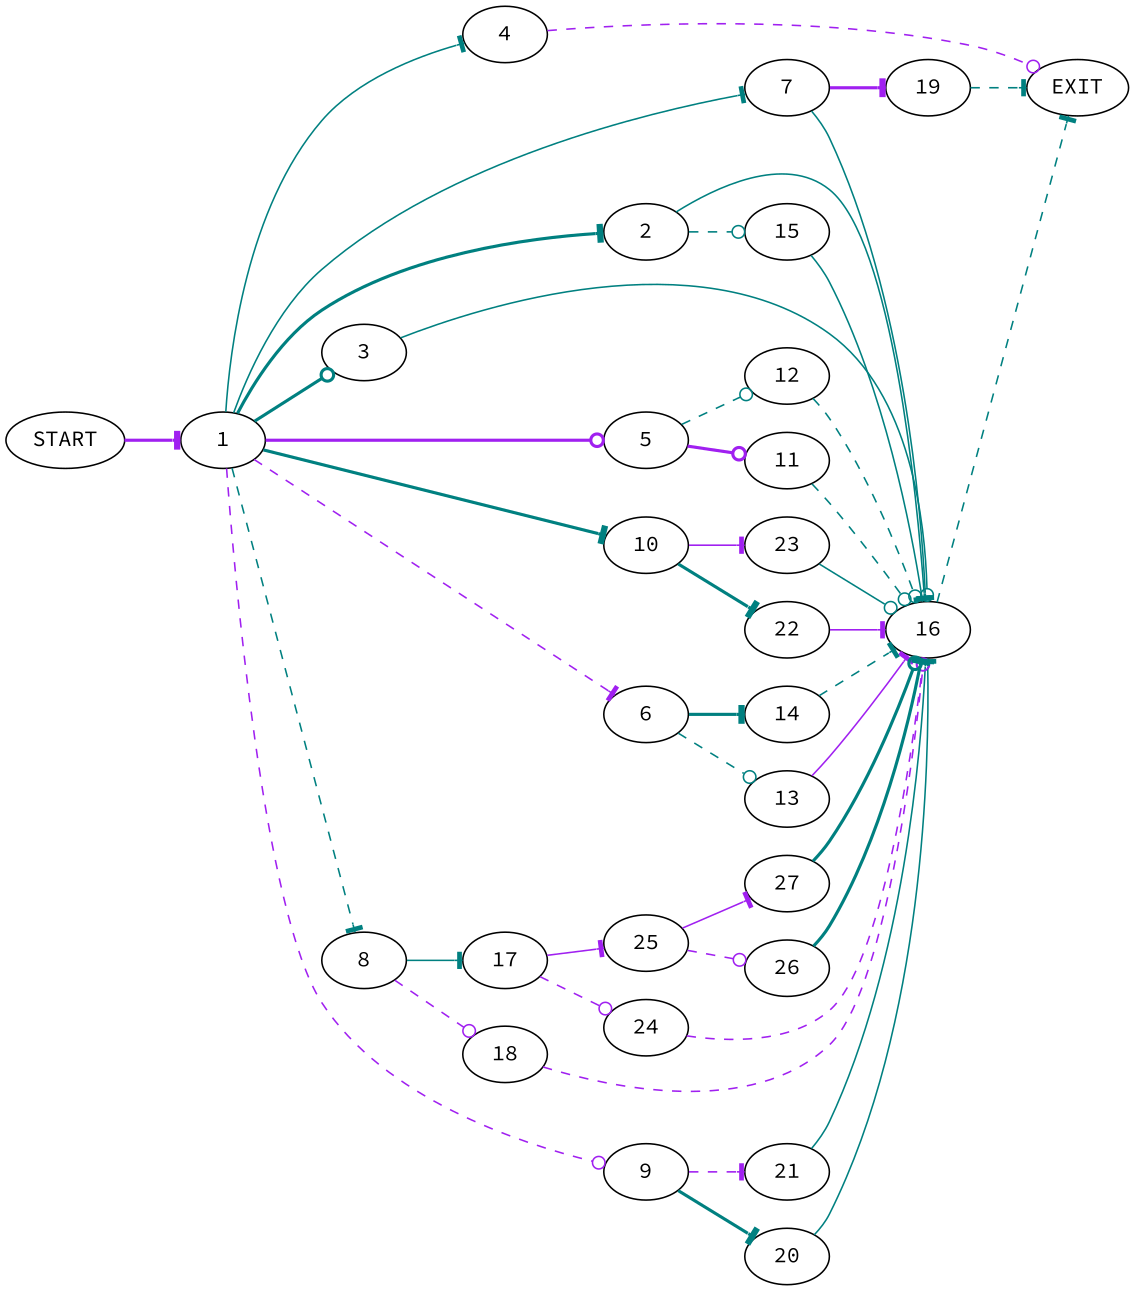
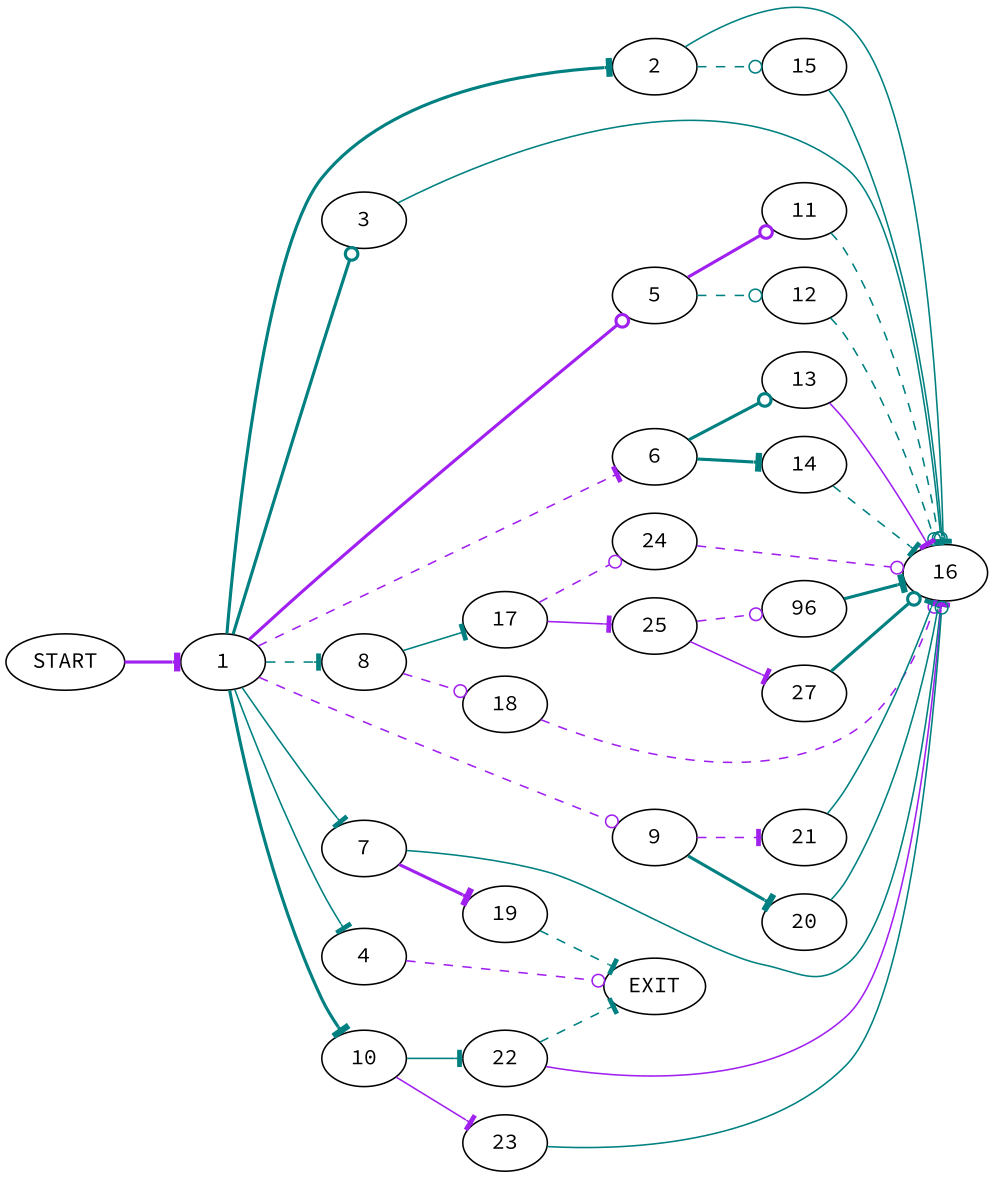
edge "16" -> "EXIT": now "22" -> "EXIT"
edge "10" -> "22": style bold -> solid
edge "6" -> "13": style dashed -> bold
node "26": label "26" -> "96"
